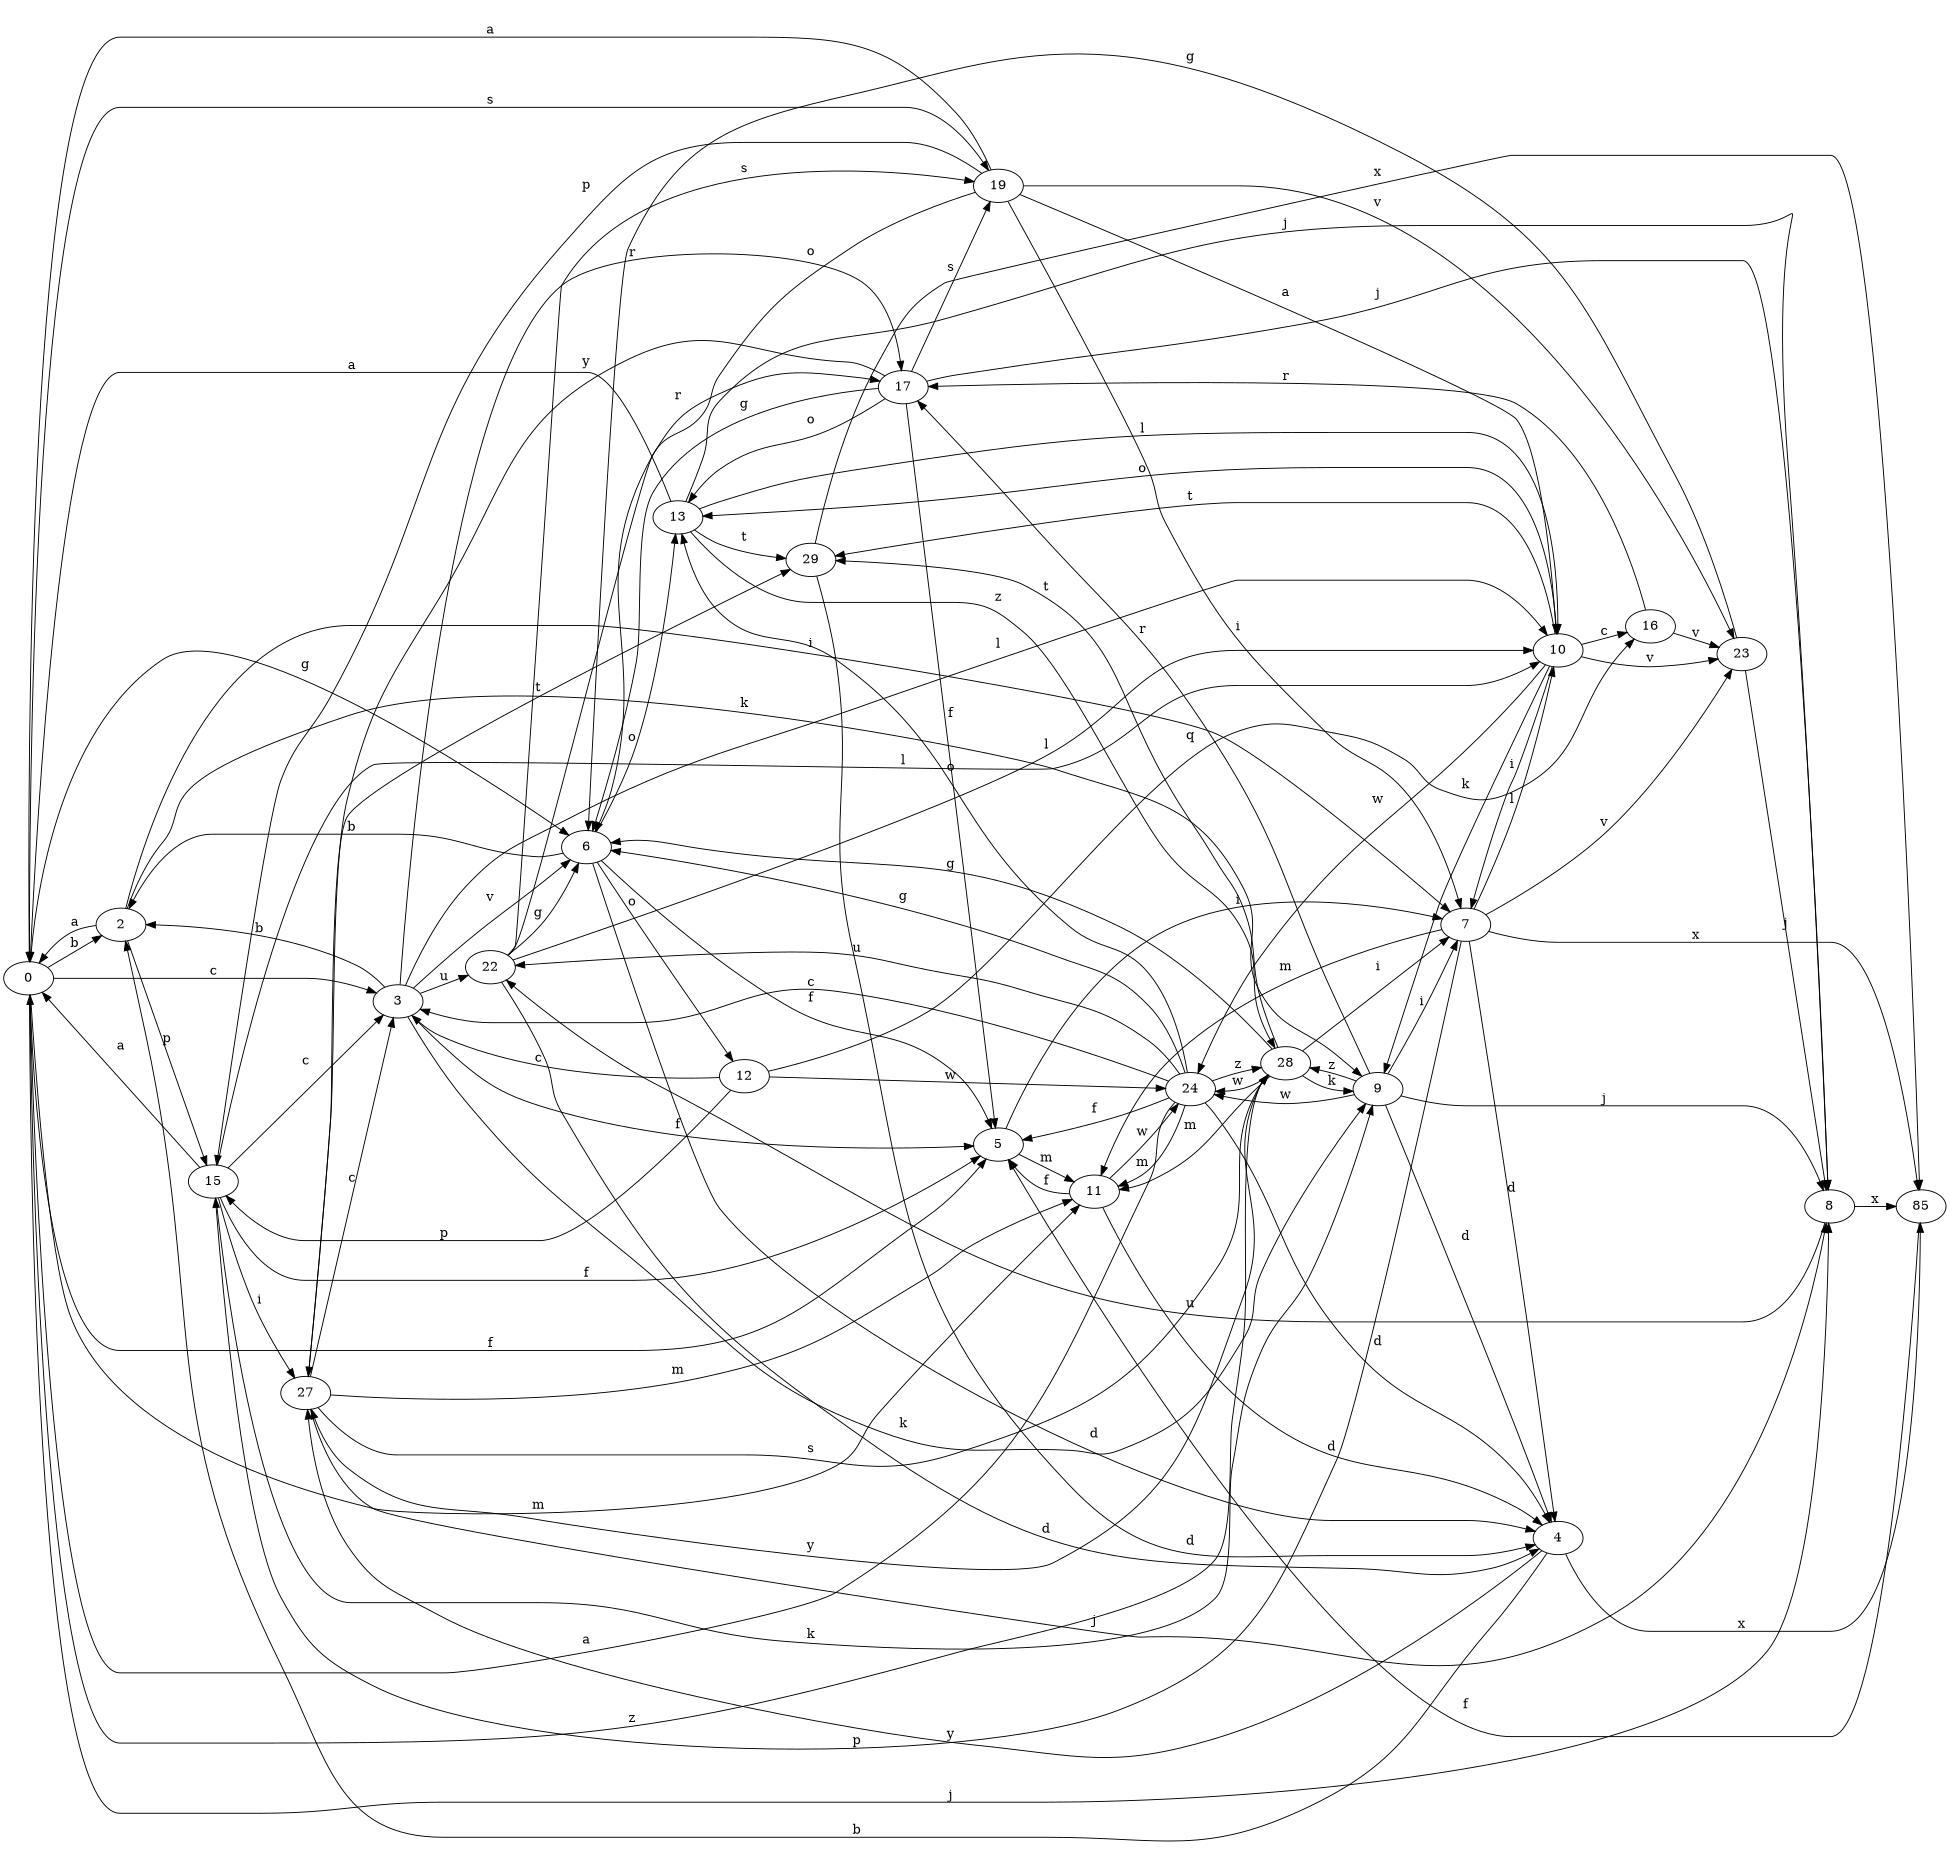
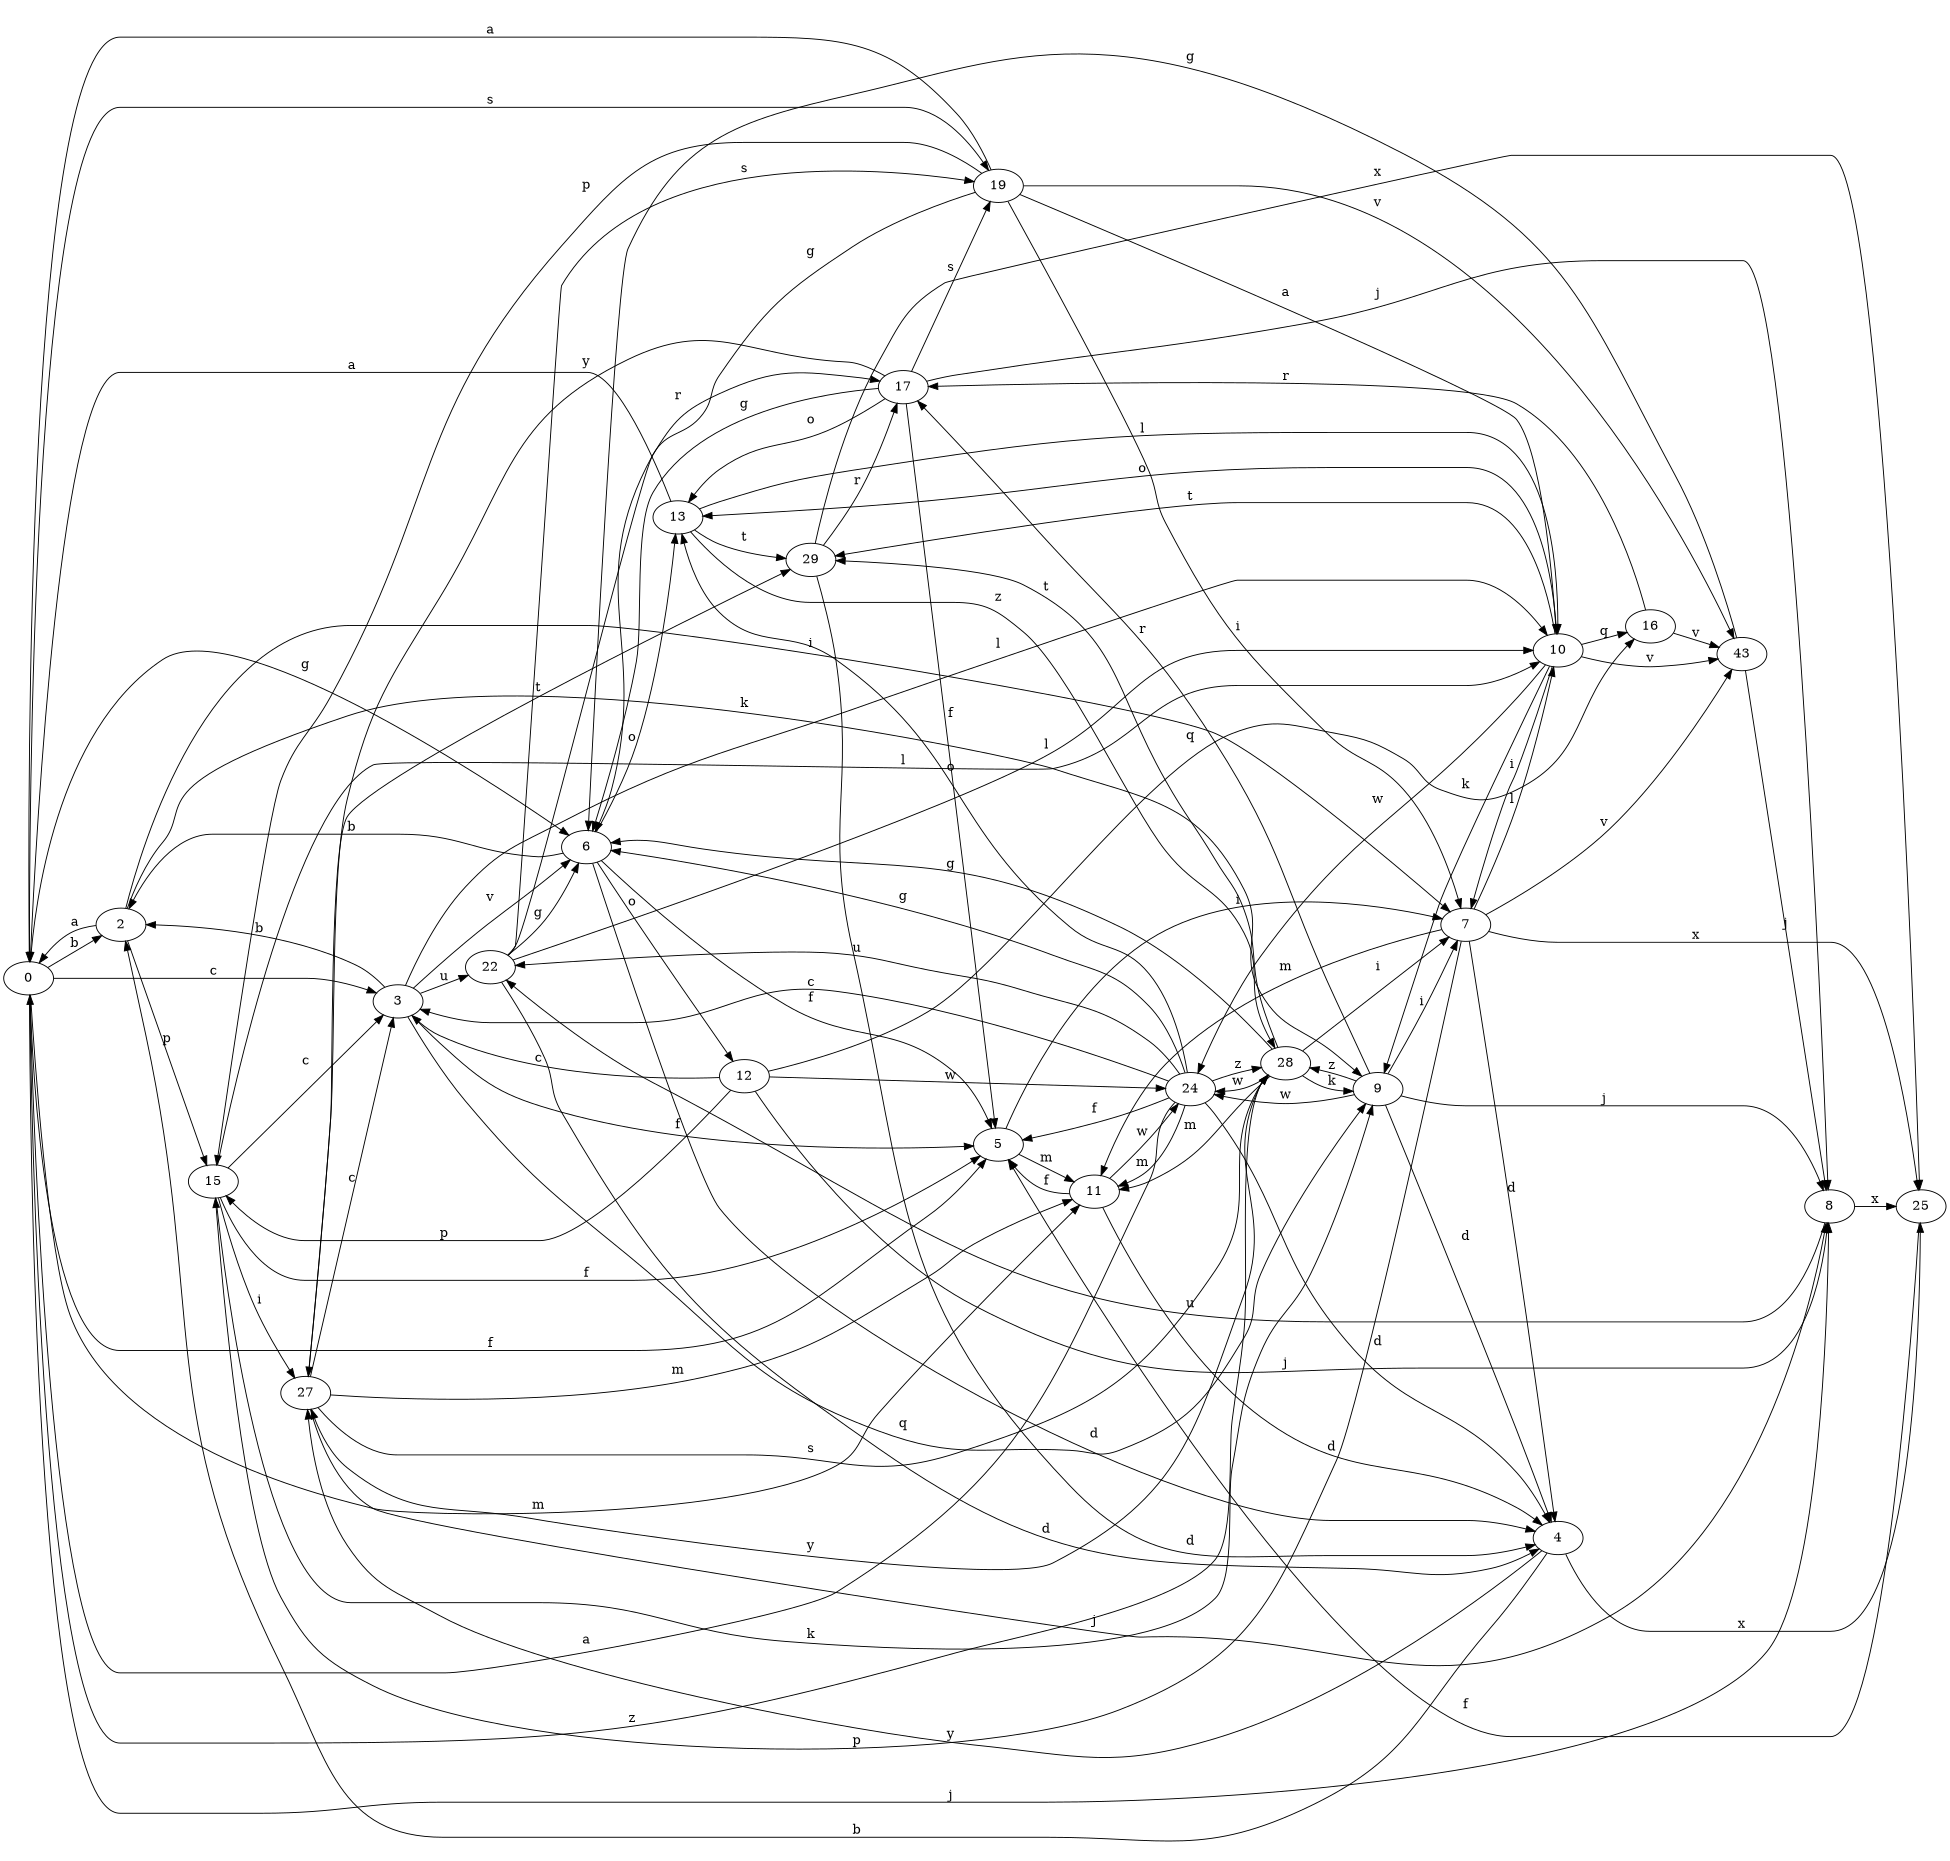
edge "13" -> "8": now "12" -> "8"
edge "19" -> "6": label "o" -> "g"
edge "3" -> "17": now "29" -> "17"
edge "10" -> "16": label "c" -> "q"
node "23": label "23" -> "43"
edge "15" -> "0": removed, label "a"
node "85": label "85" -> "25"
edge "3" -> "9": label "k" -> "q"
